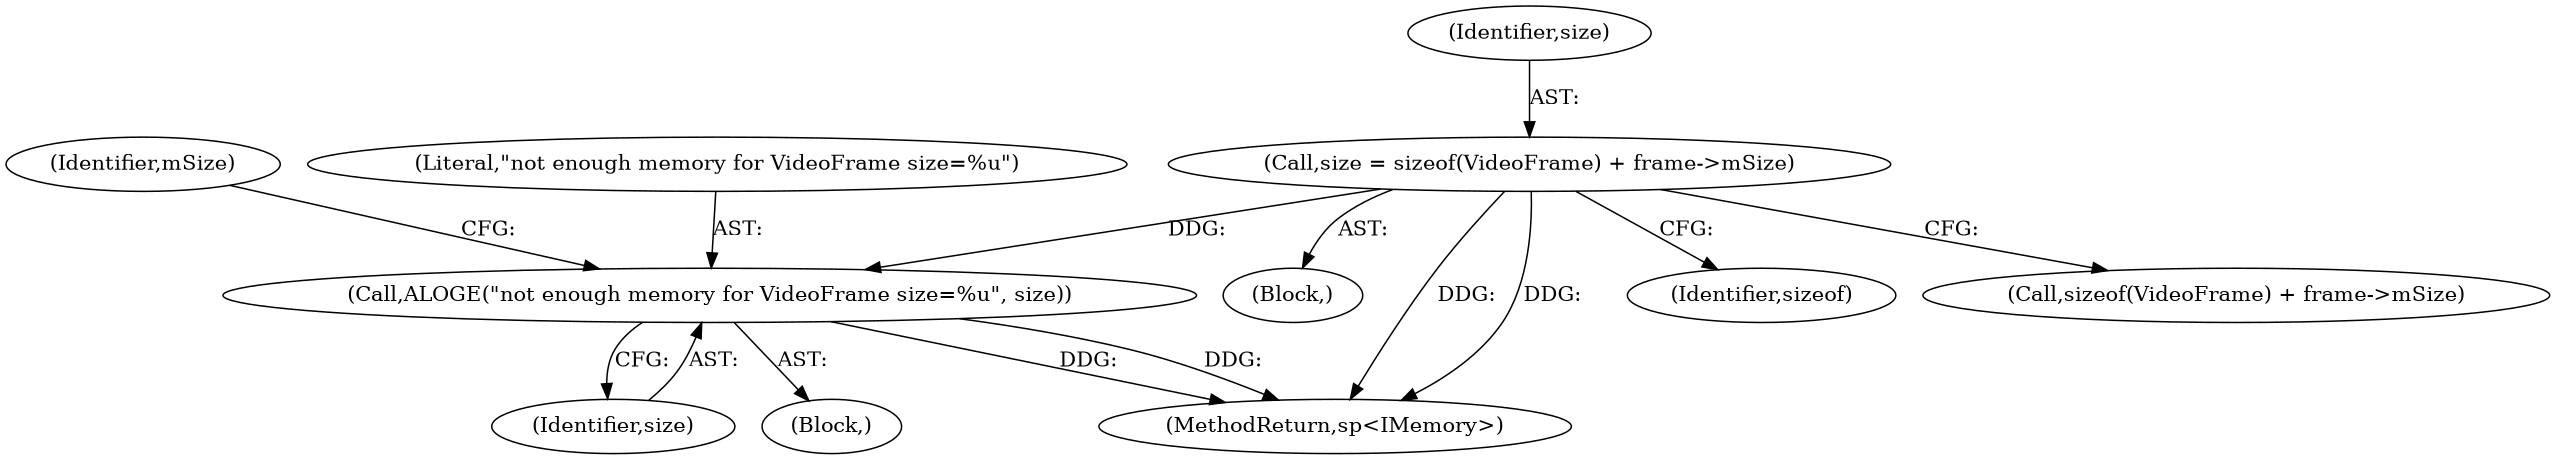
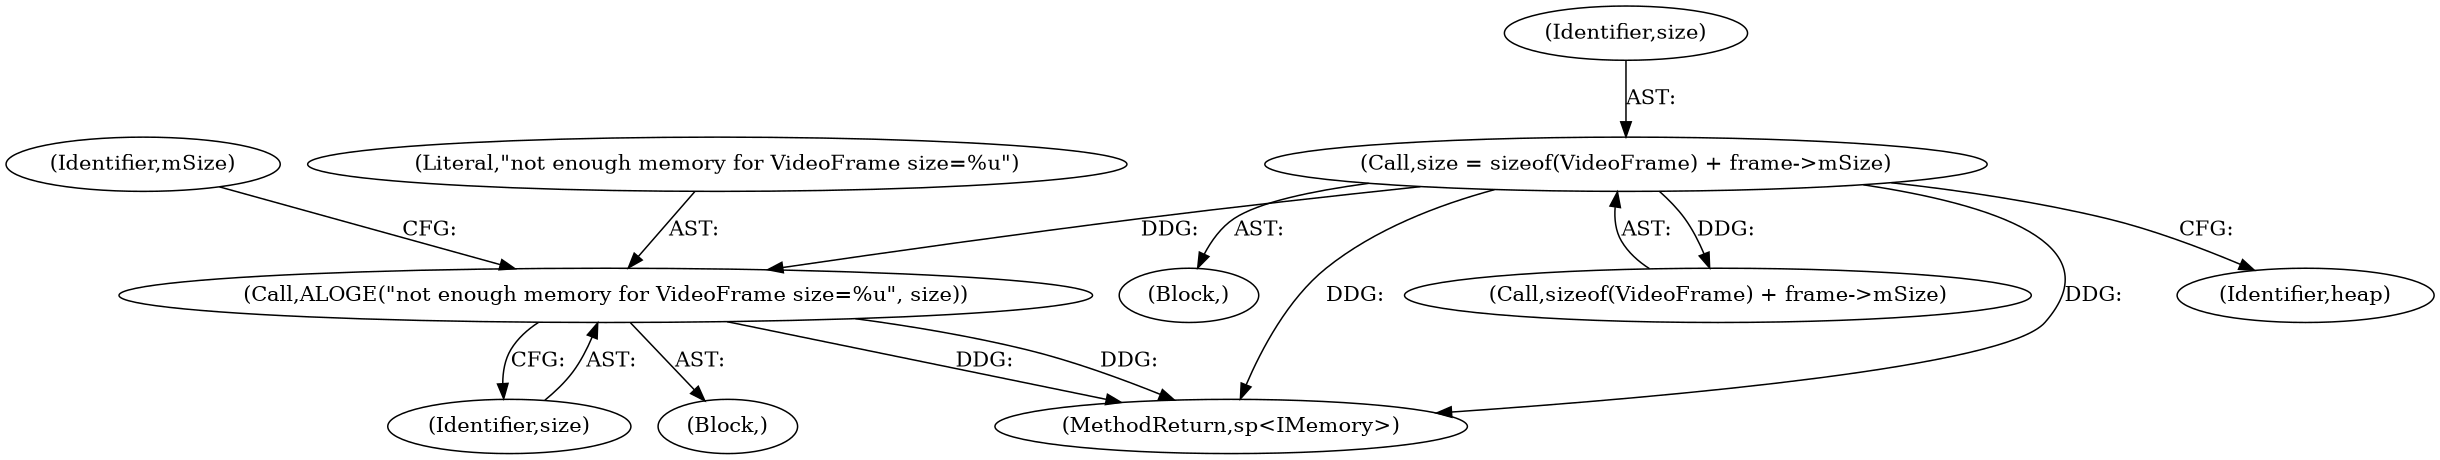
edge "(Call,size = sizeof(VideoFrame) + frame->mSize)" -> "(Call,sizeof(VideoFrame) + frame->mSize)": label "CFG: " -> "DDG: "
edge "(Call,sizeof(VideoFrame) + frame->mSize)" -> "(Call,size = sizeof(VideoFrame) + frame->mSize)": added, label "AST:"
node "(Identifier,sizeof)": label "(Identifier,sizeof)" -> "(Identifier,heap)"
